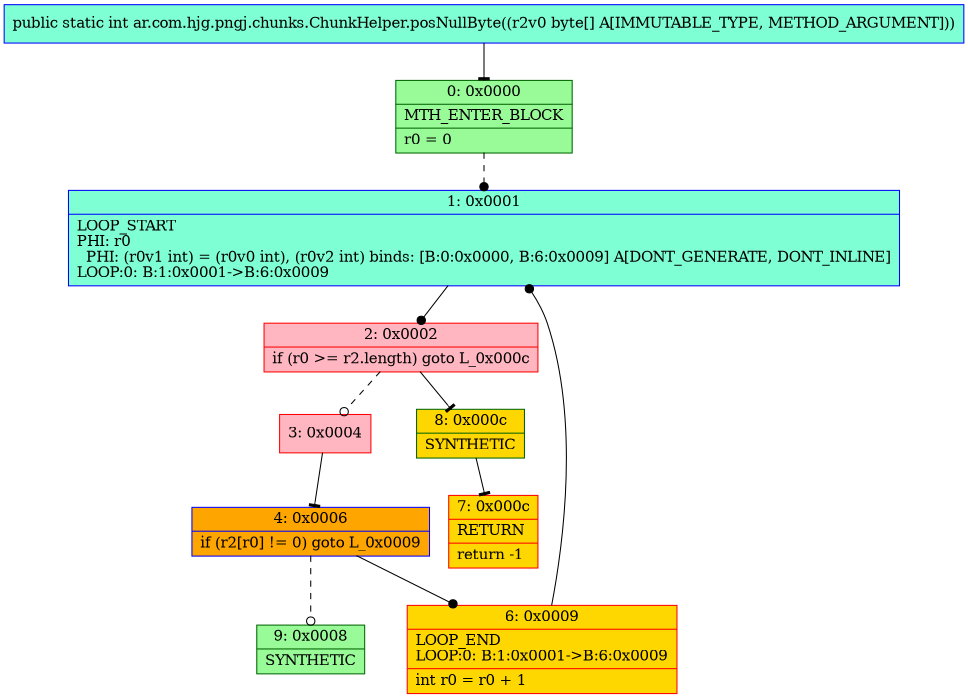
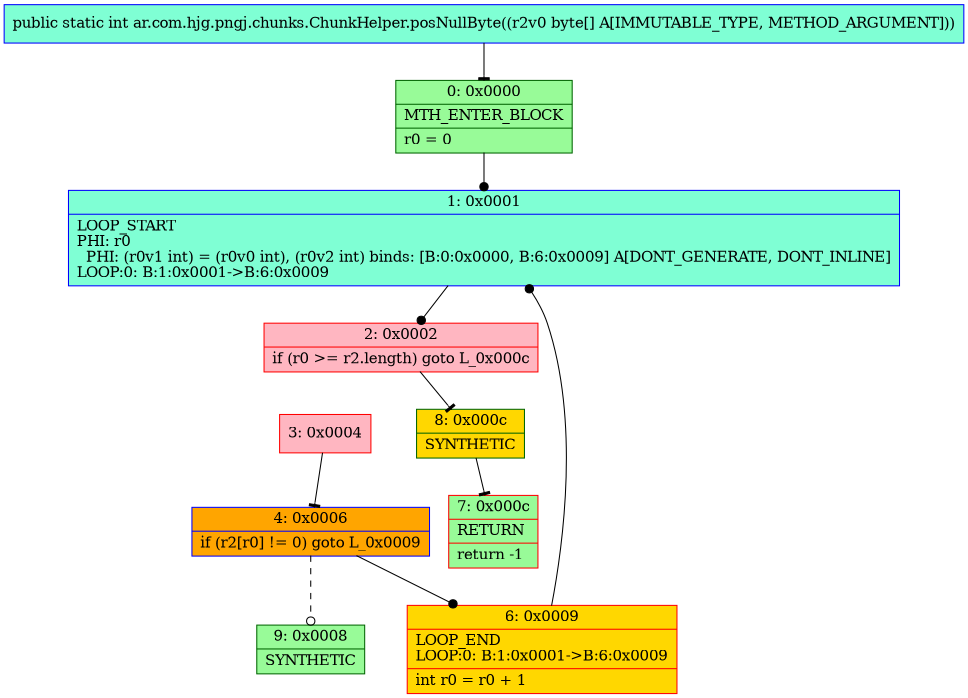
edge "0: 0x0000" -> "1: 0x0001": style dashed -> solid
edge "2: 0x0002" -> "3: 0x0004": removed
node "7: 0x000c": fillcolor gold -> palegreen
